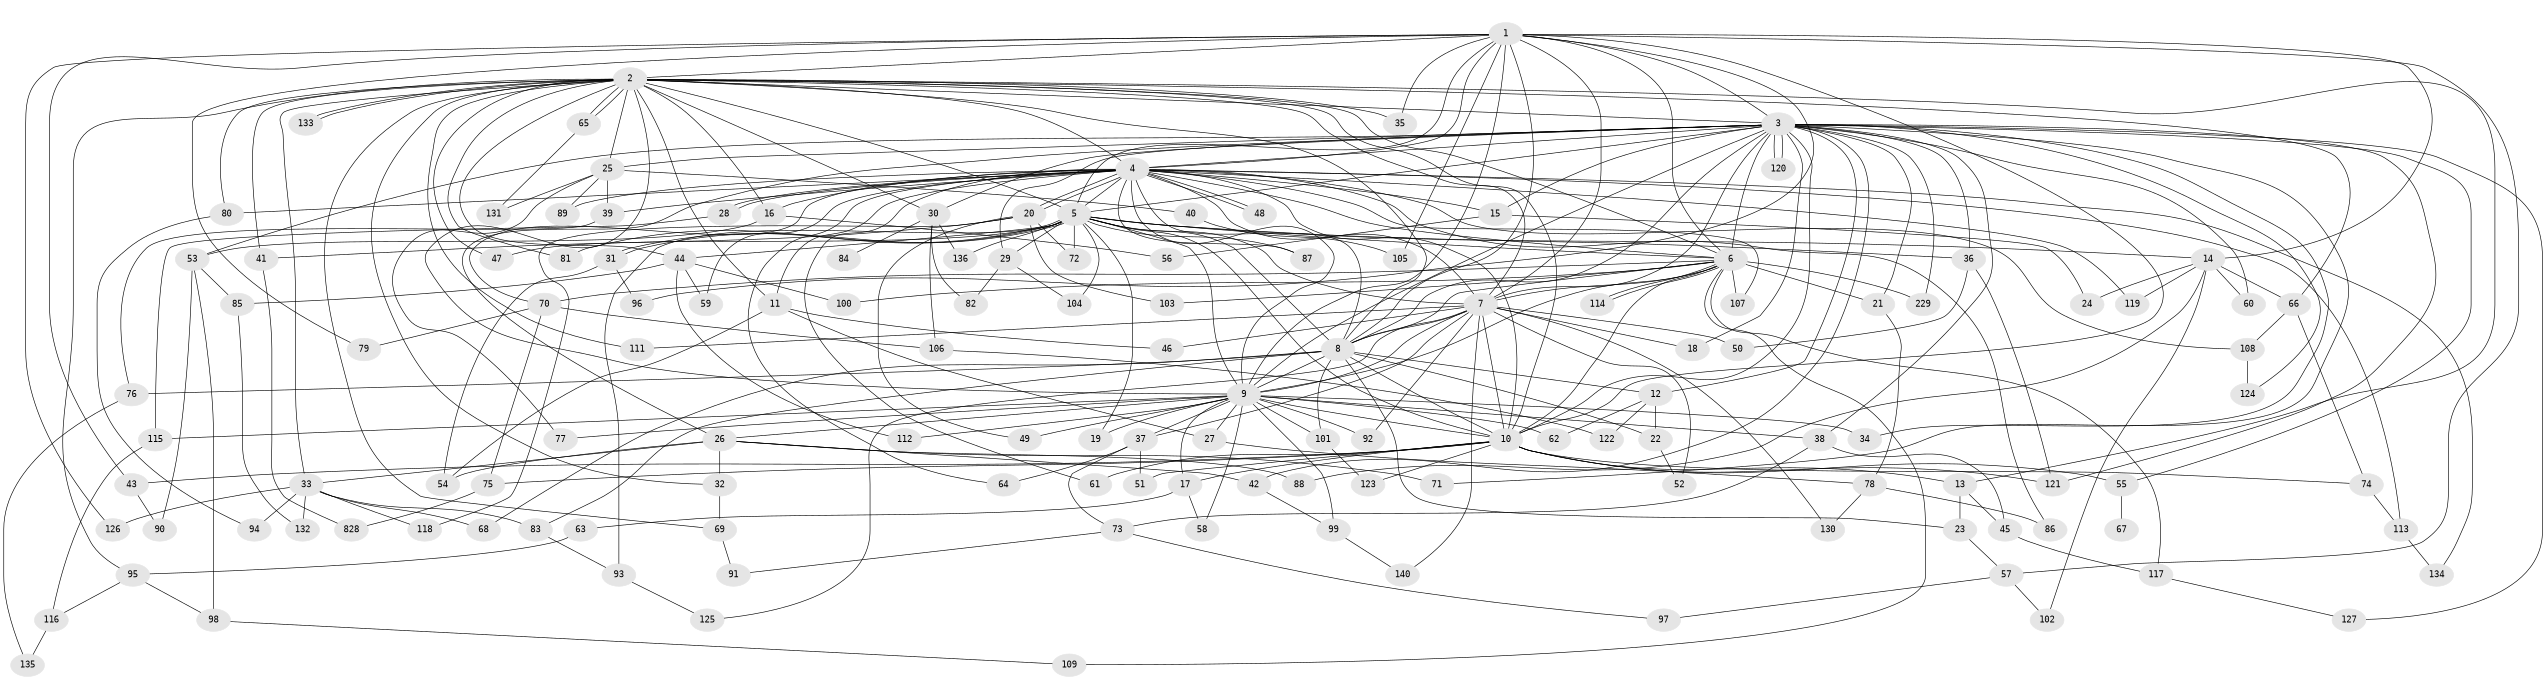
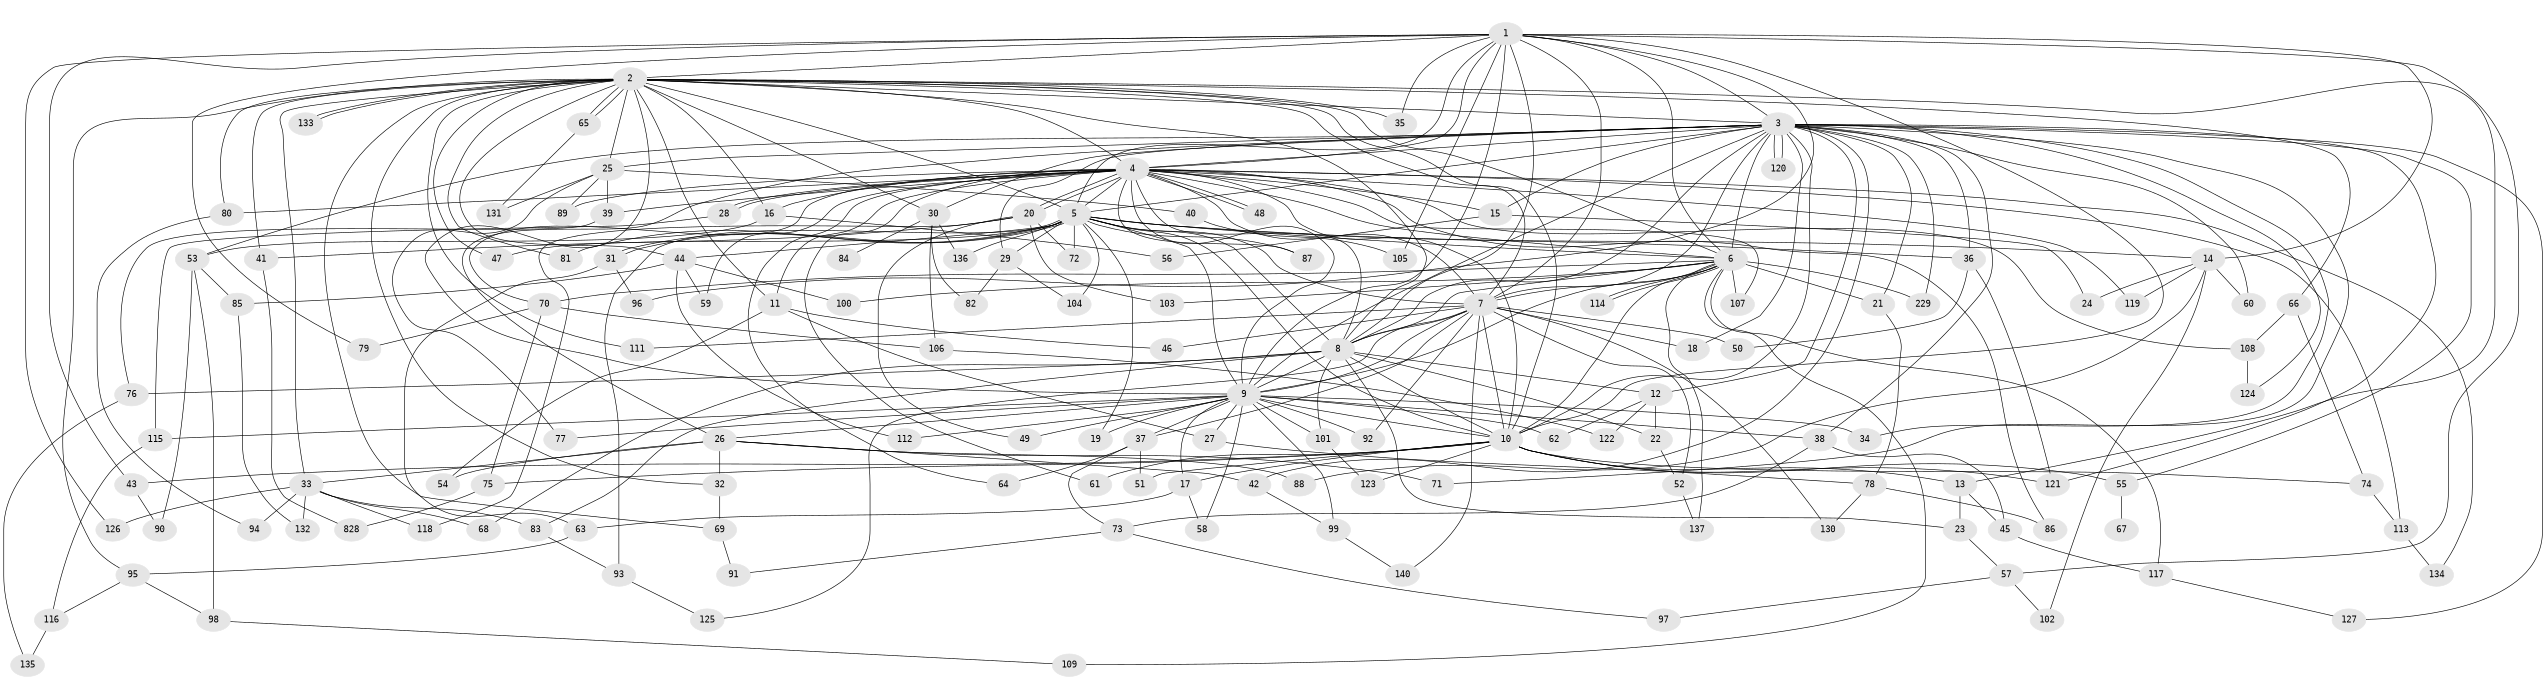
edge "14" -- "66": removed
edge "31" -- "54": now "31" -- "63"
node "137": added
